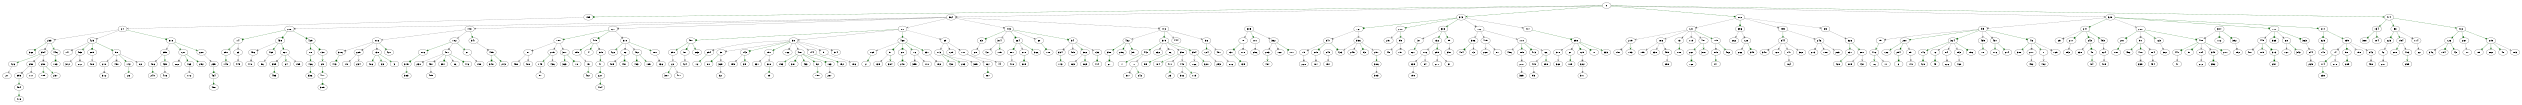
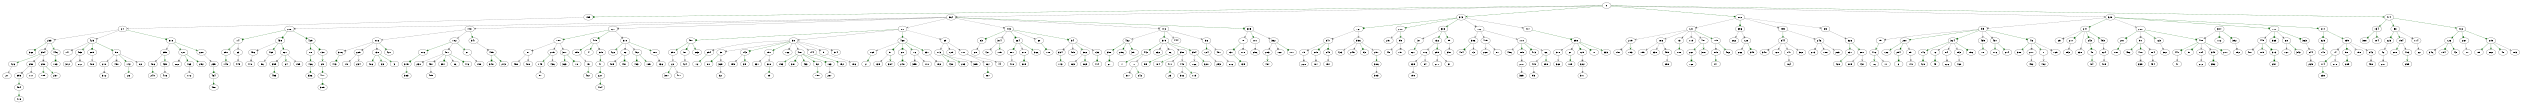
edge "364" -> "305": added
edge "347" -> "423": now "347" -> "249"
edge "243" -> "330": now "247" -> "330"
